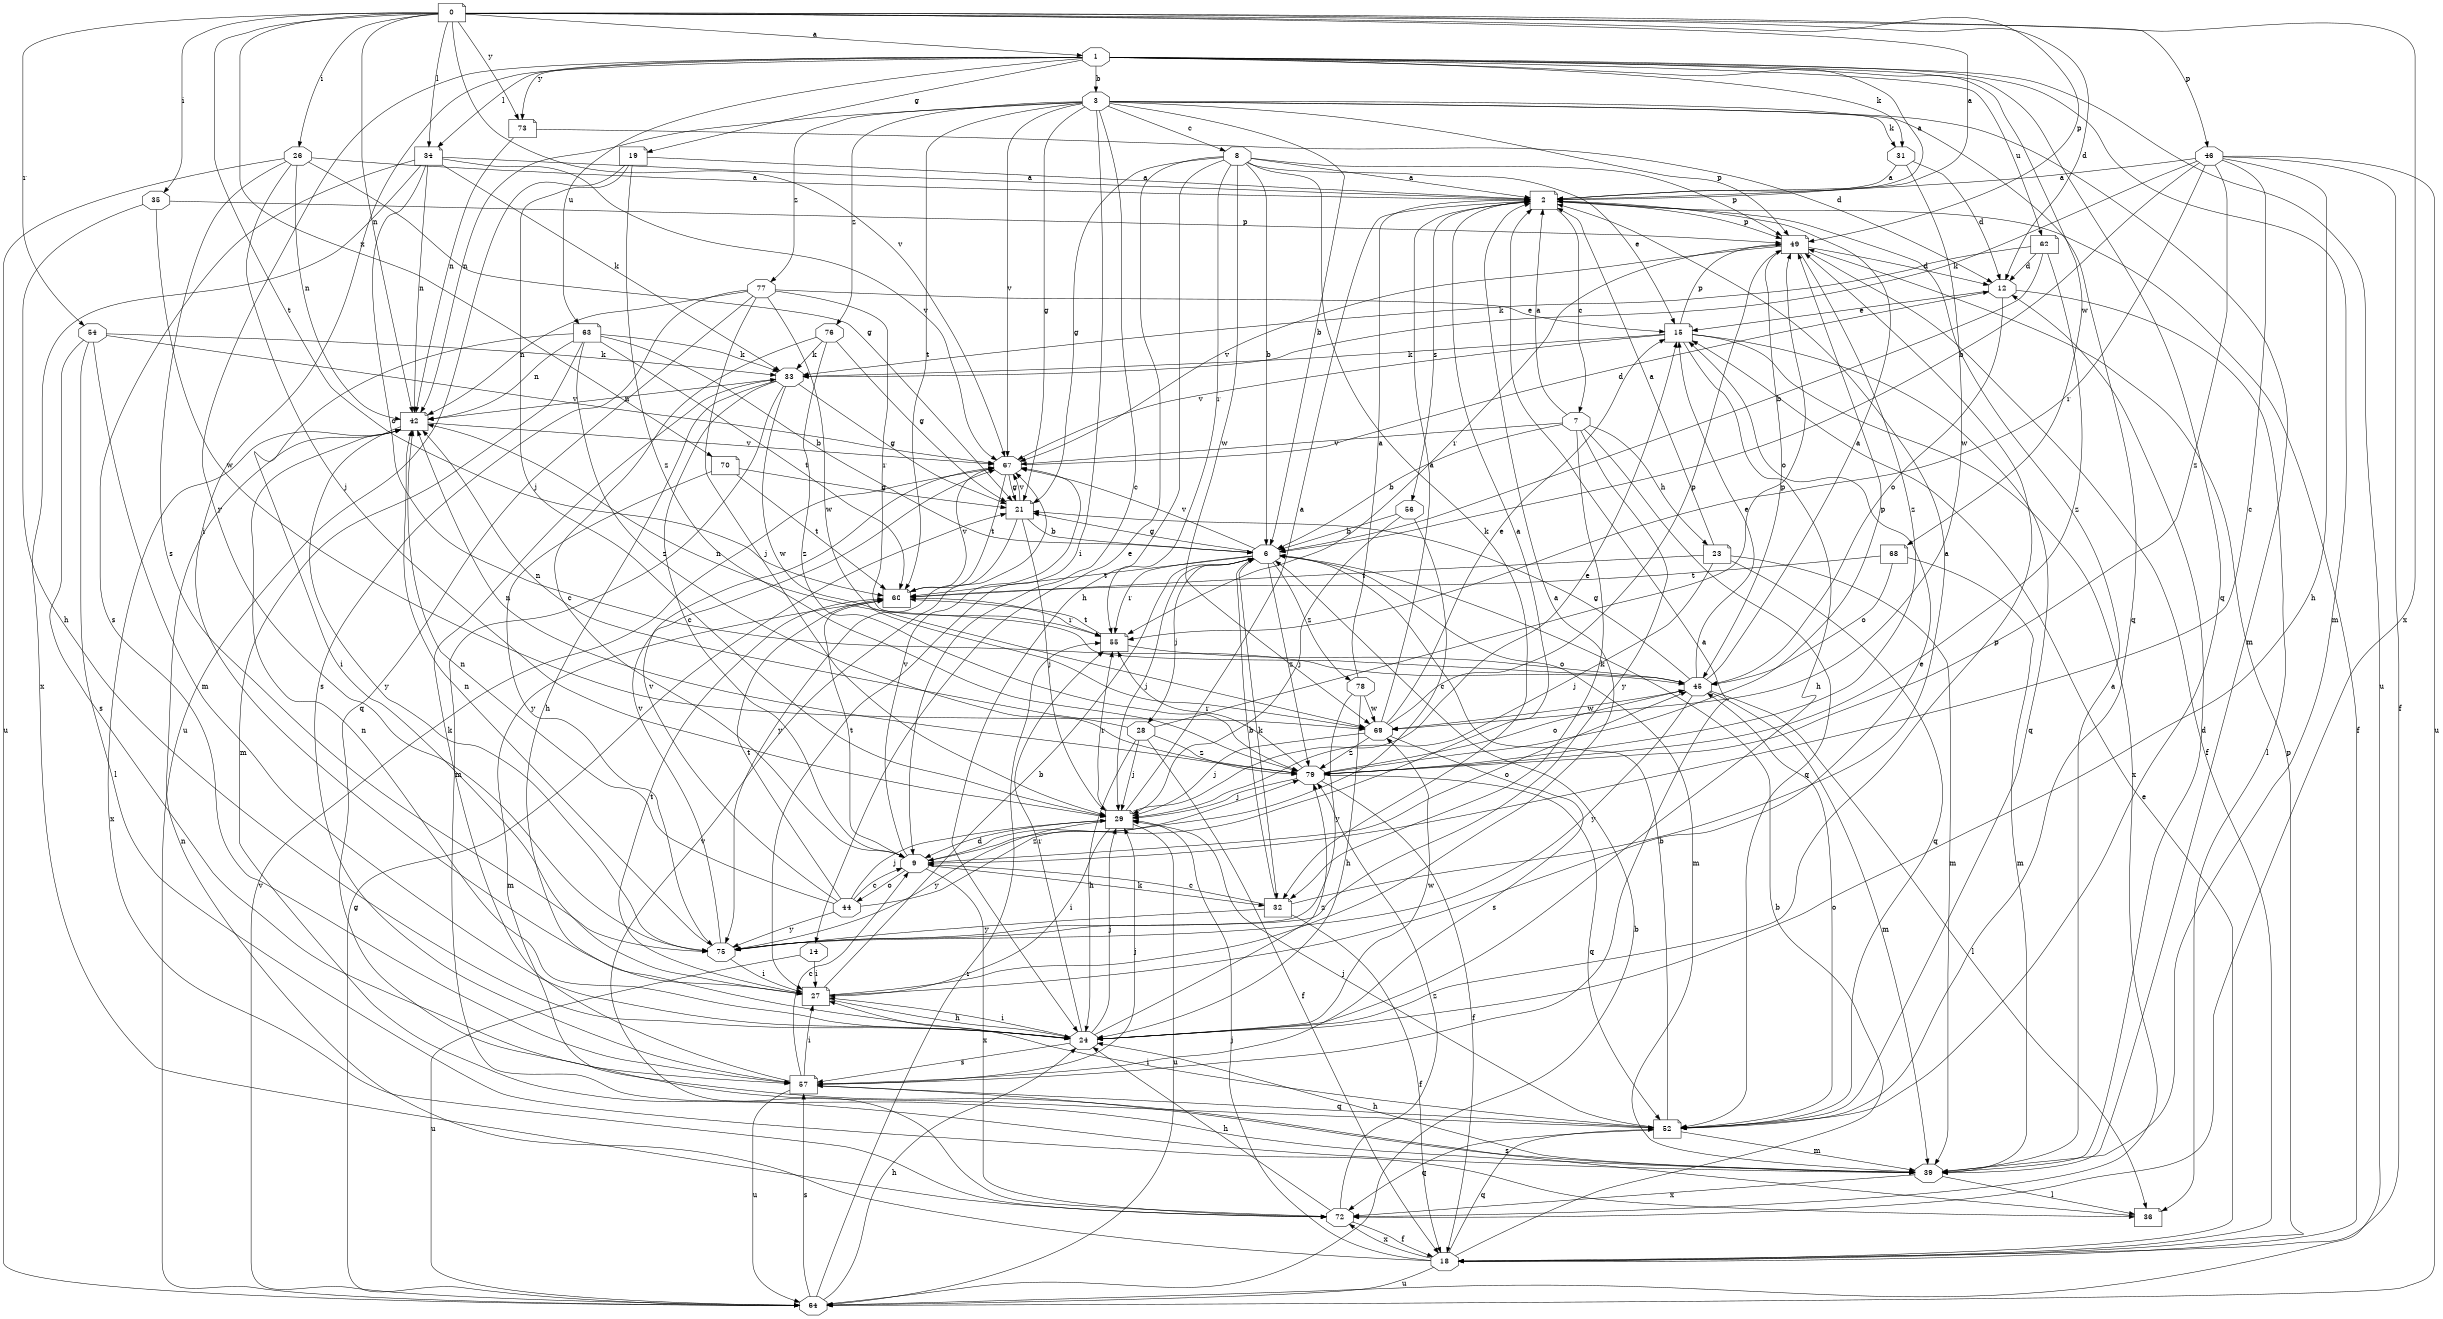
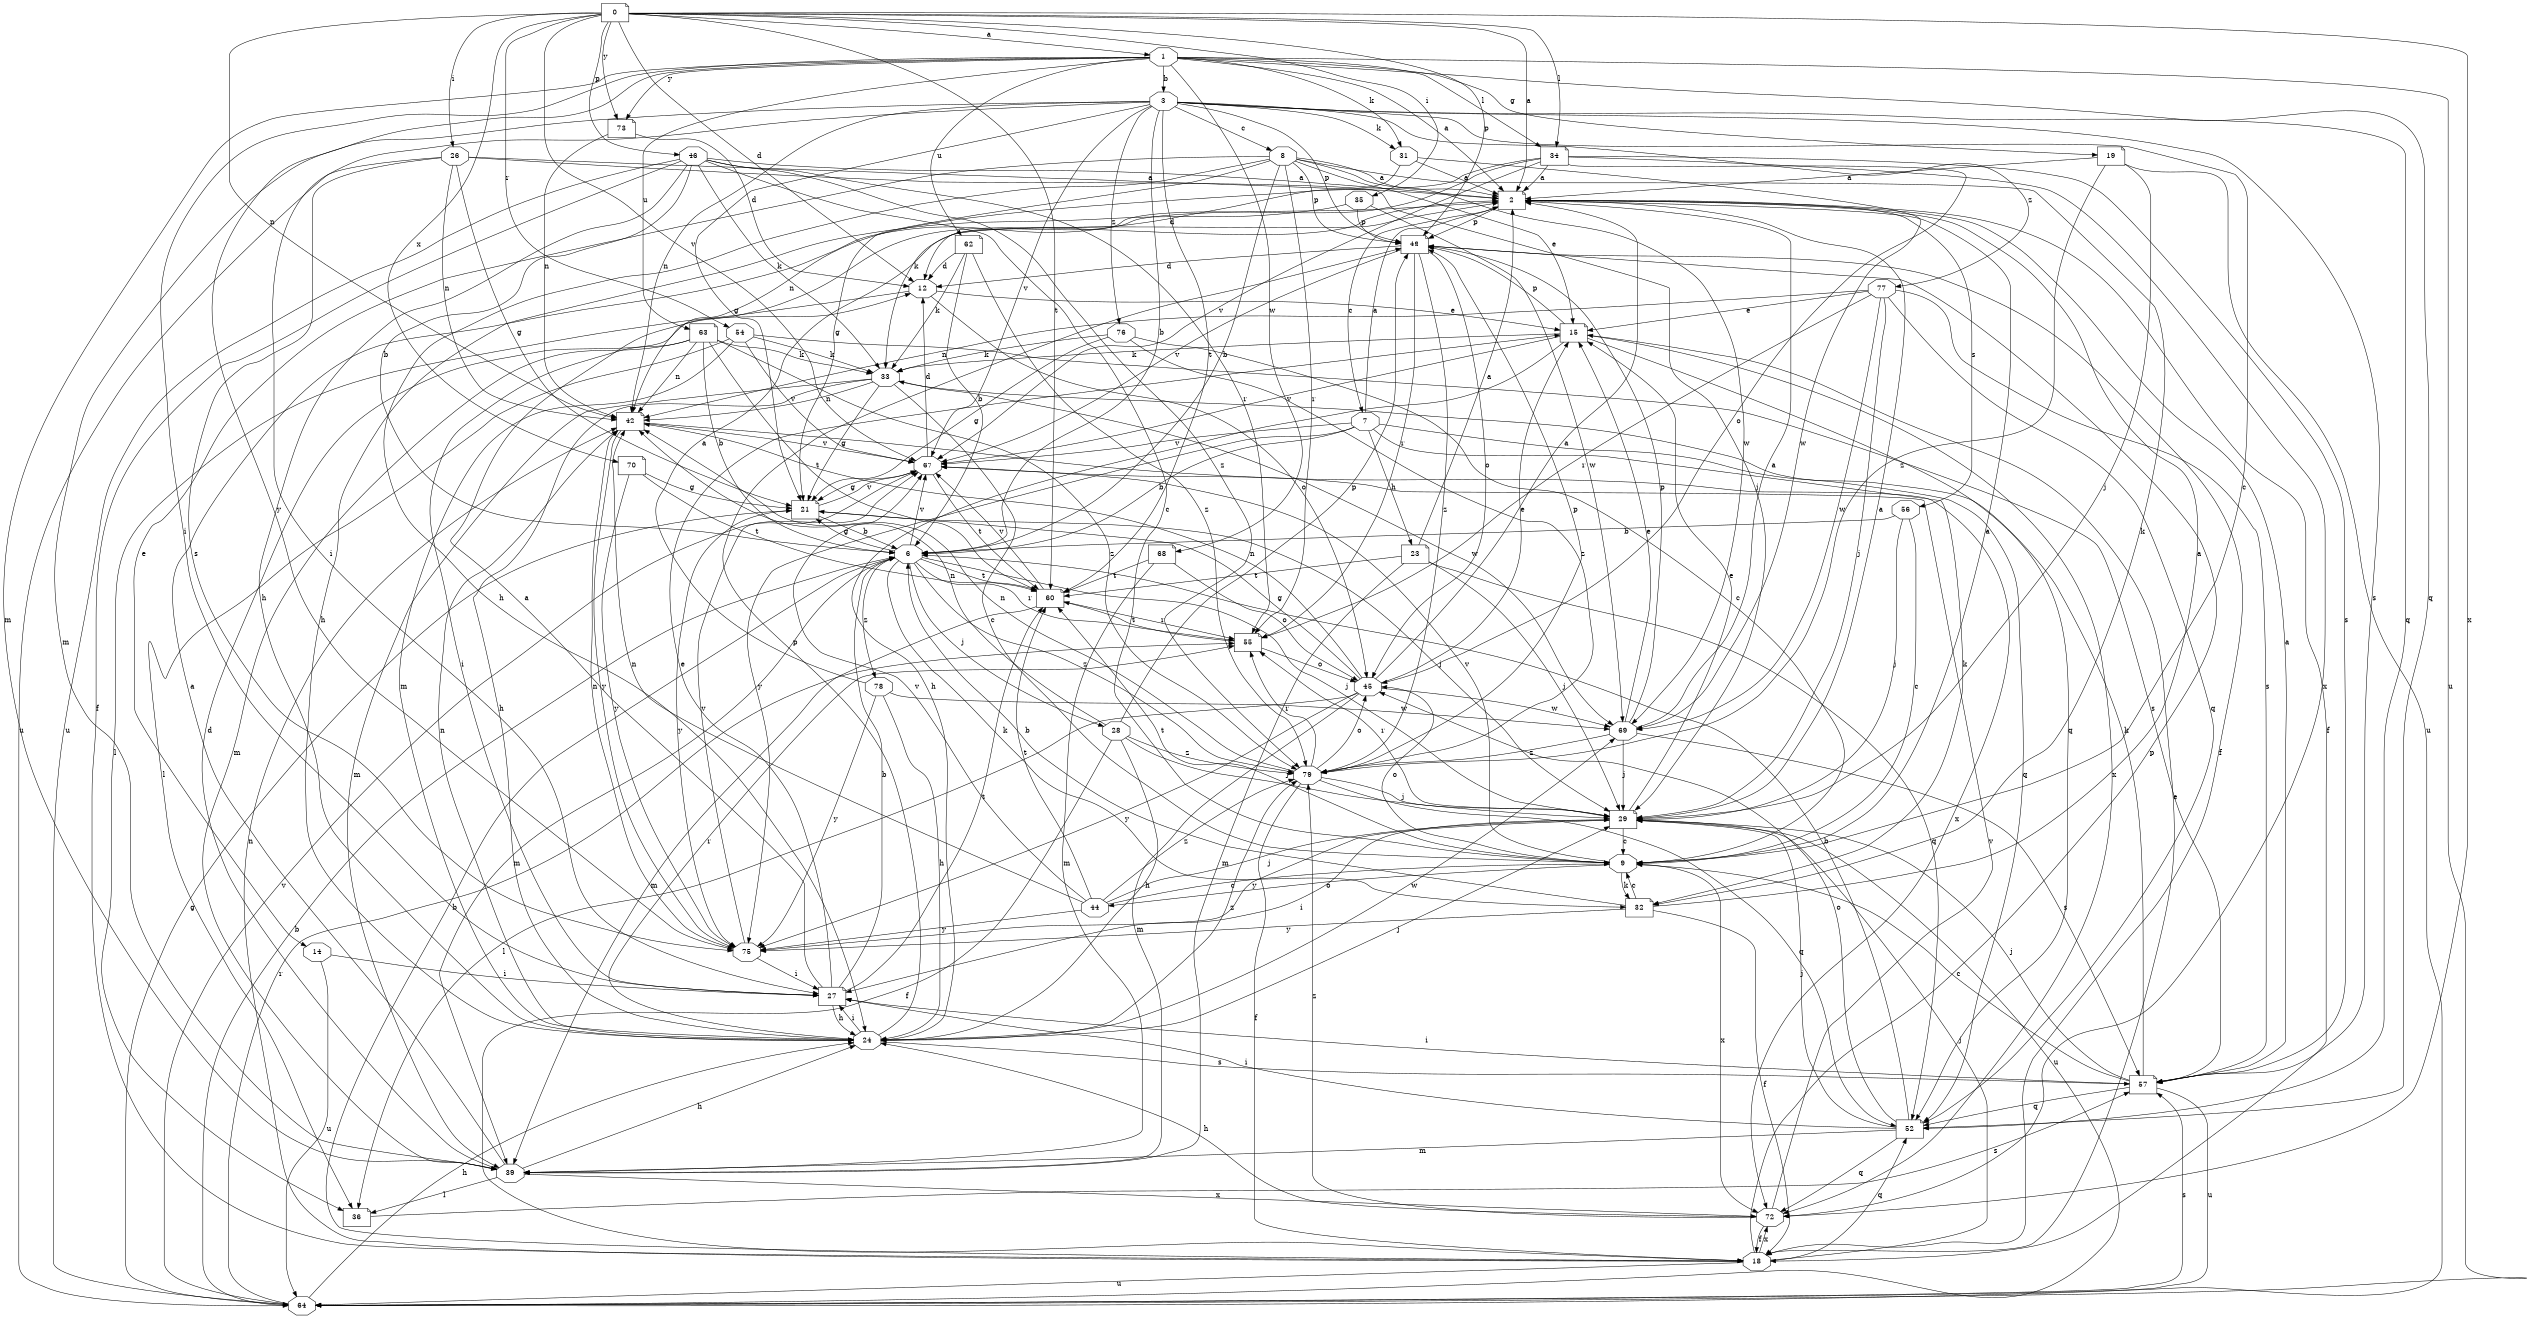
edge "3" -> "57": added, label "s"
edge "29" -> "9": label "d" -> "c"
